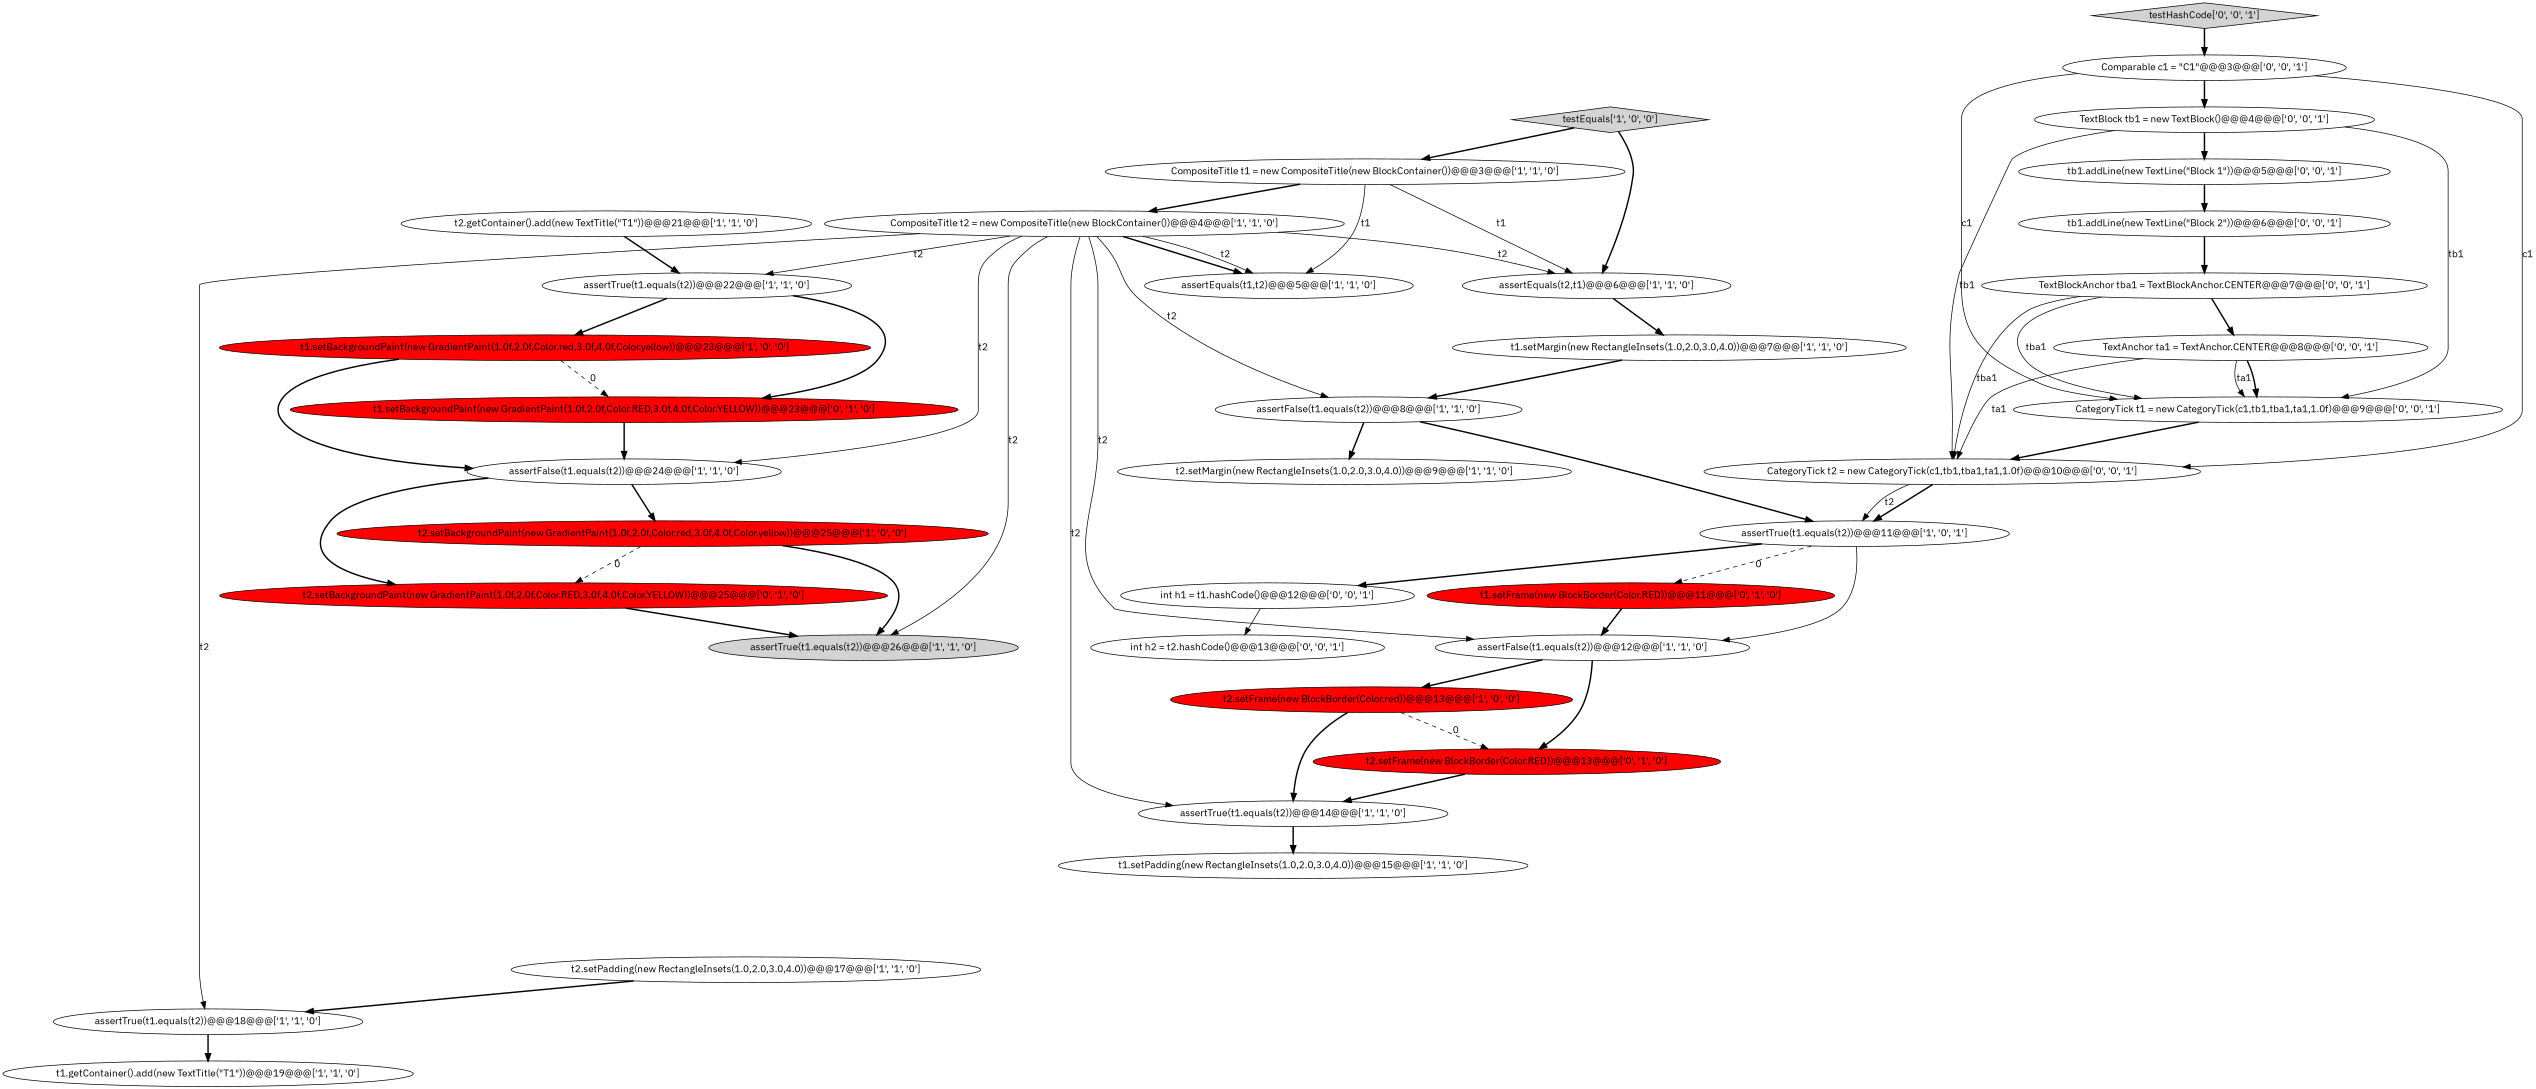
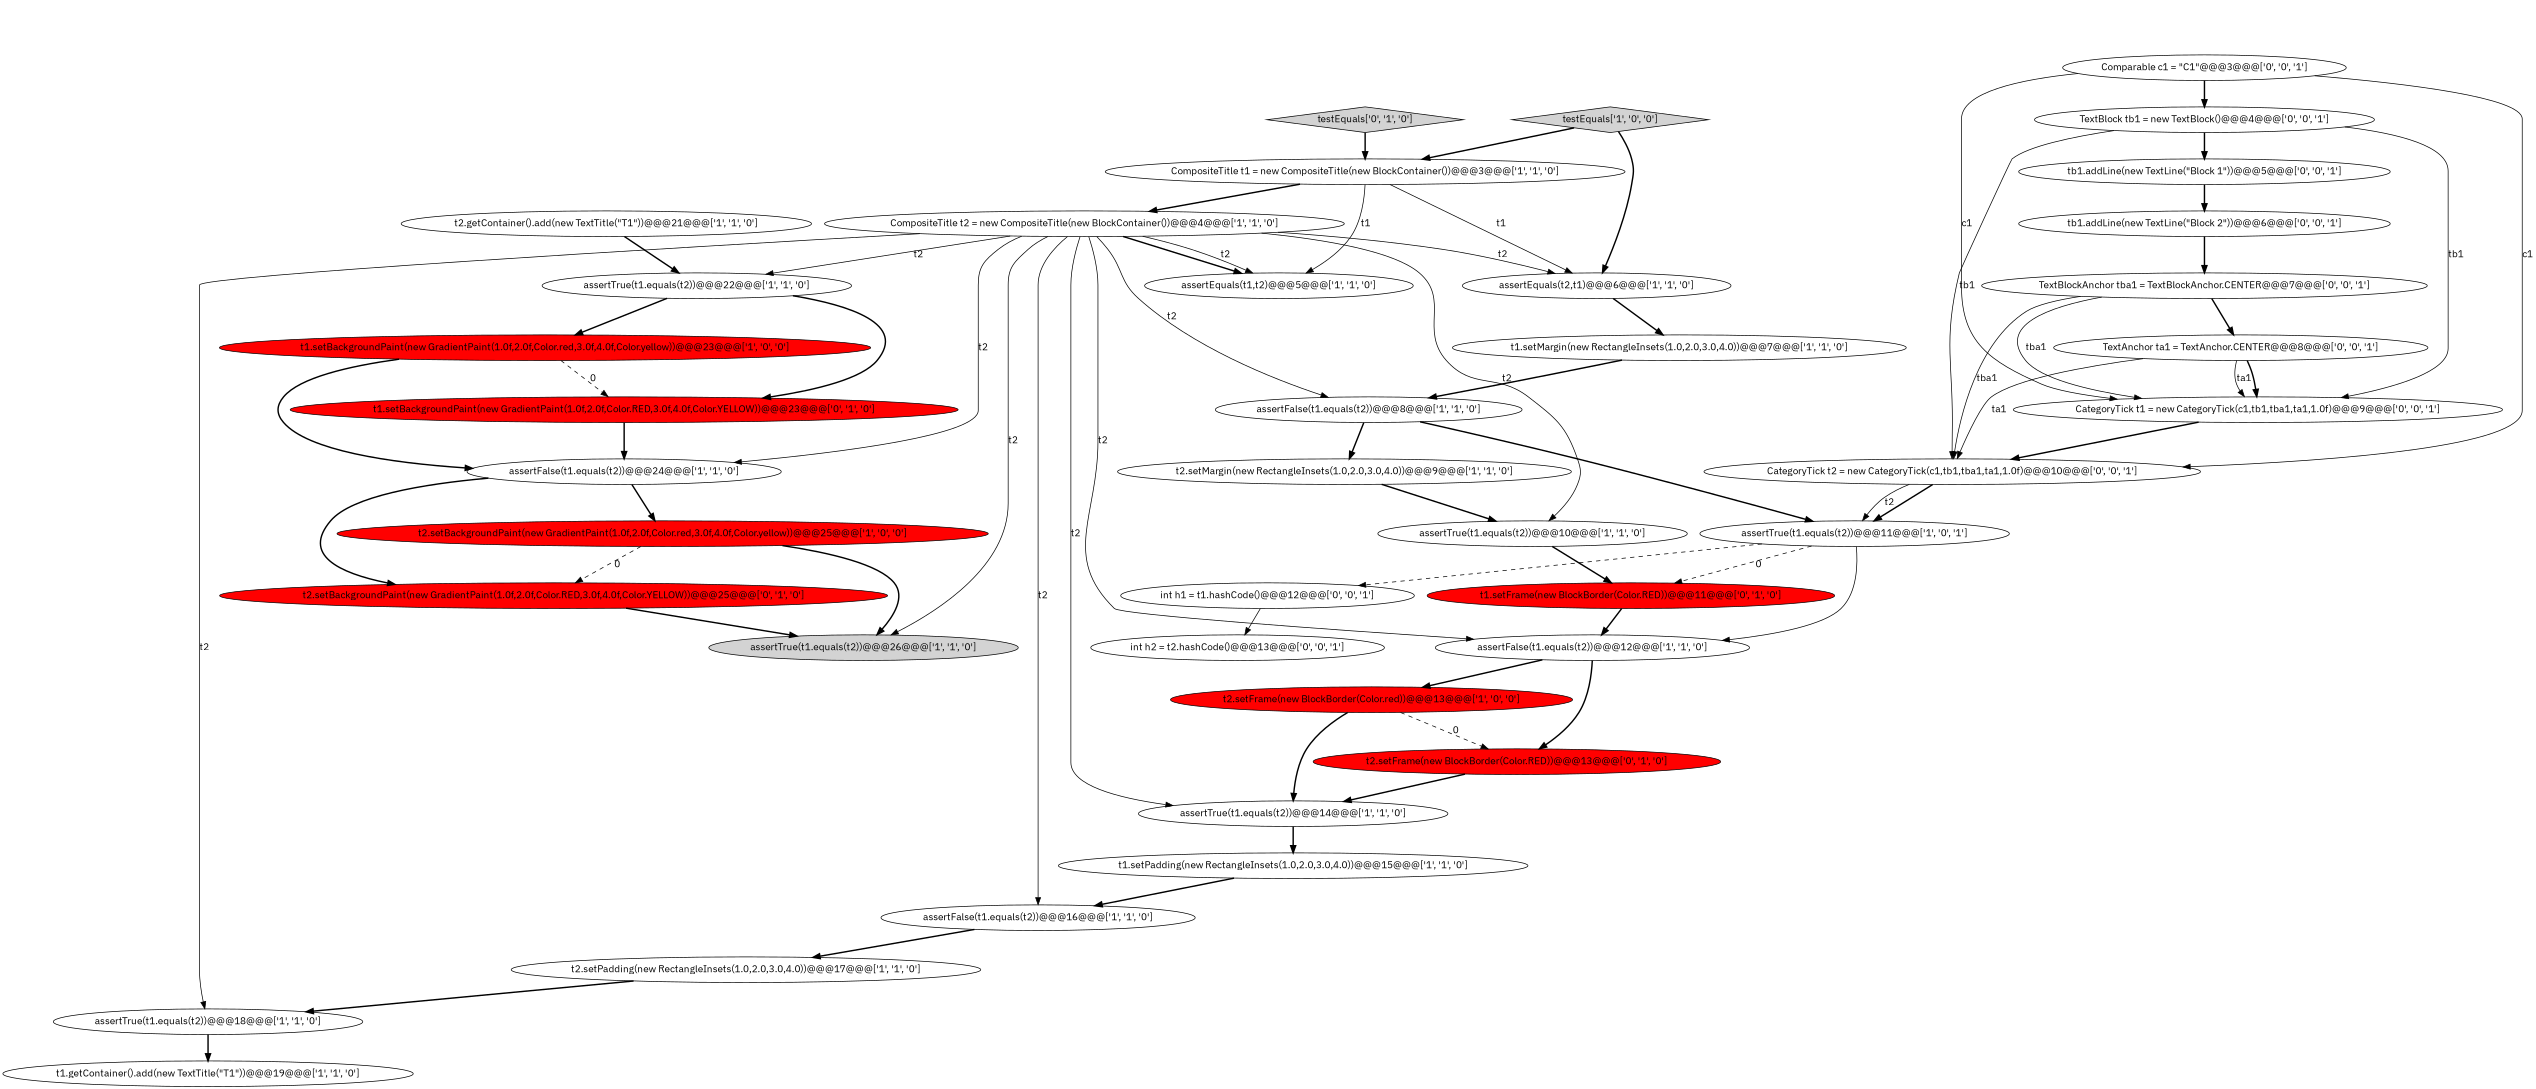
node "testHashCode['0', '0', '1']": removed
node "testEquals['0', '1', '0']": added
node "assertTrue(t1.equals(t2))@@@10@@@['1', '1', '0']": added
edge "assertTrue(t1.equals(t2))@@@11@@@['1', '0', '1']" -> "int h1 = t1.hashCode()@@@12@@@['0', '0', '1']": style bold -> dashed
node "assertFalse(t1.equals(t2))@@@16@@@['1', '1', '0']": added
